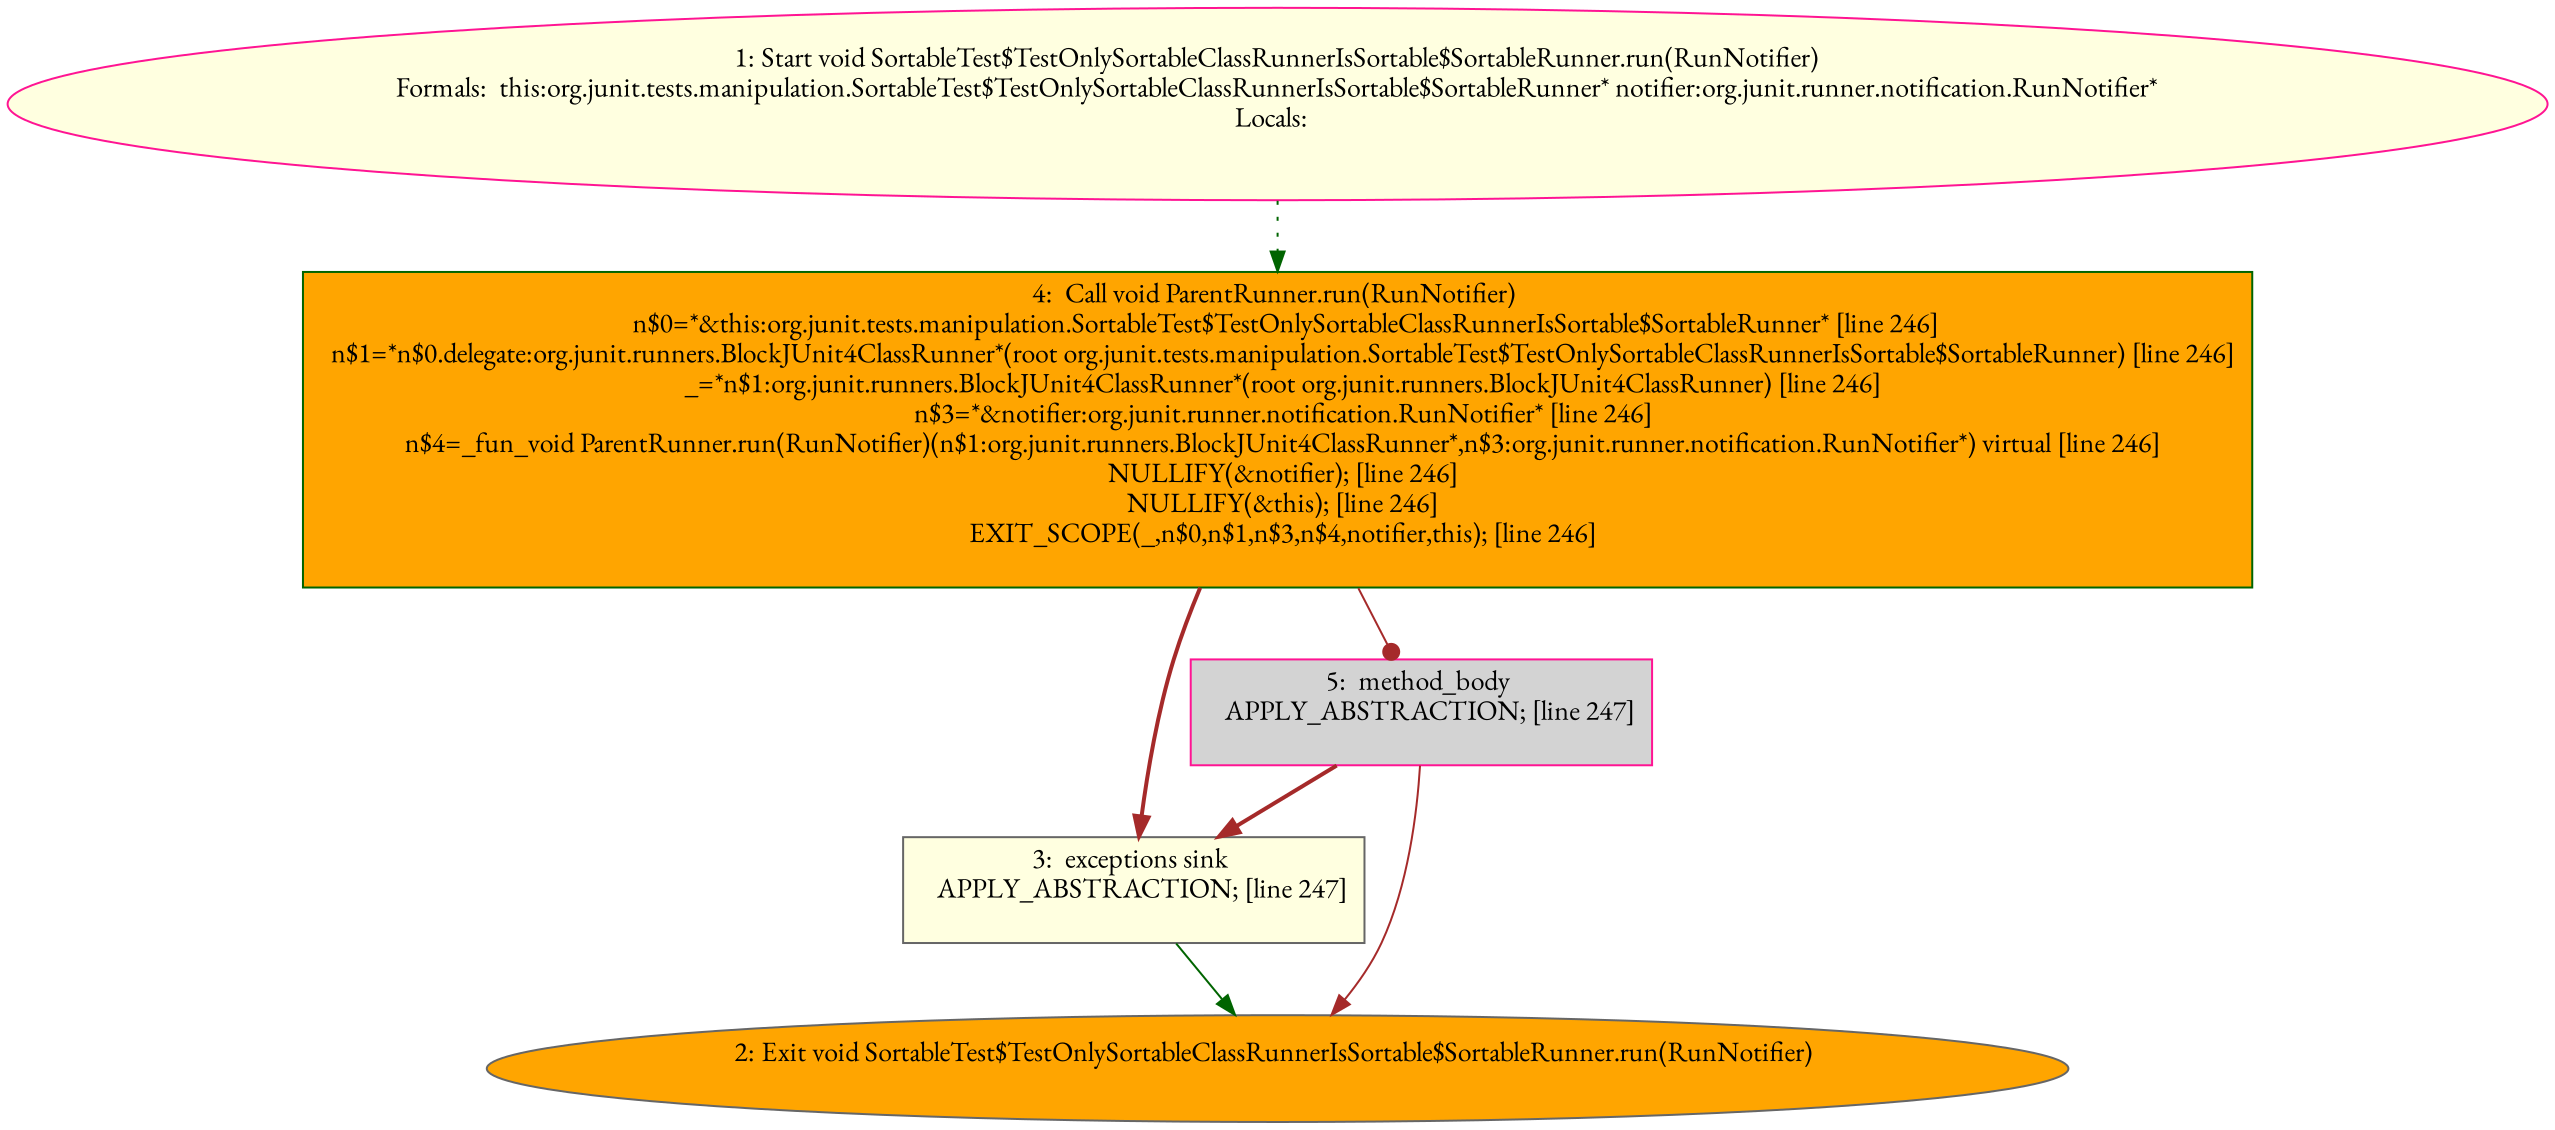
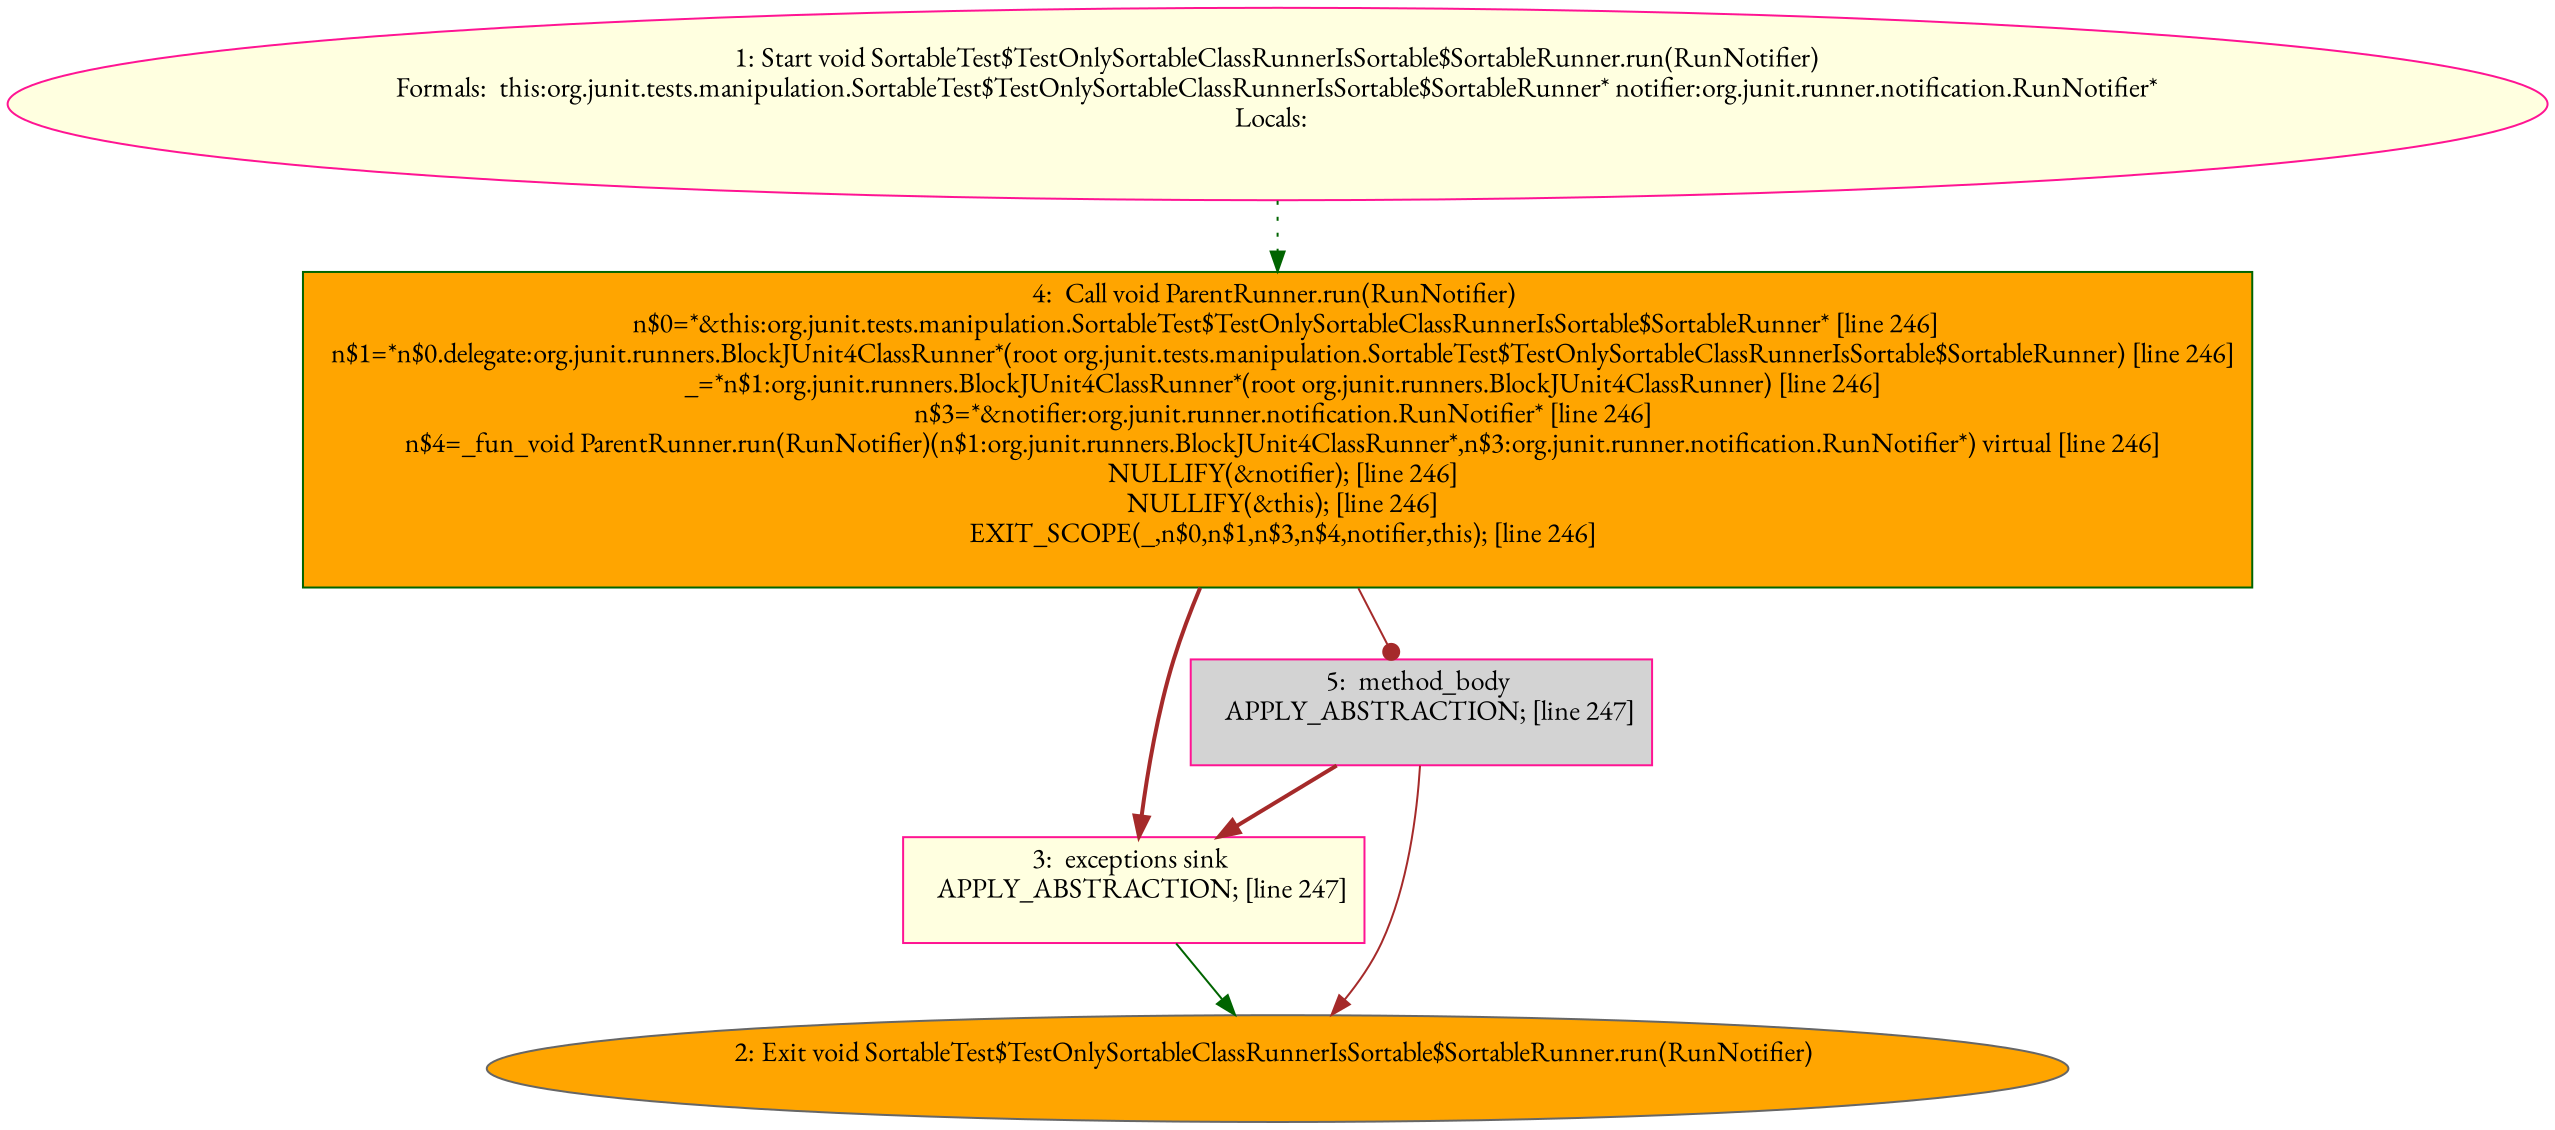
node "3:  exceptions sink APPLY_ABSTRACTION; [line 247]": color gray40 -> deeppink
